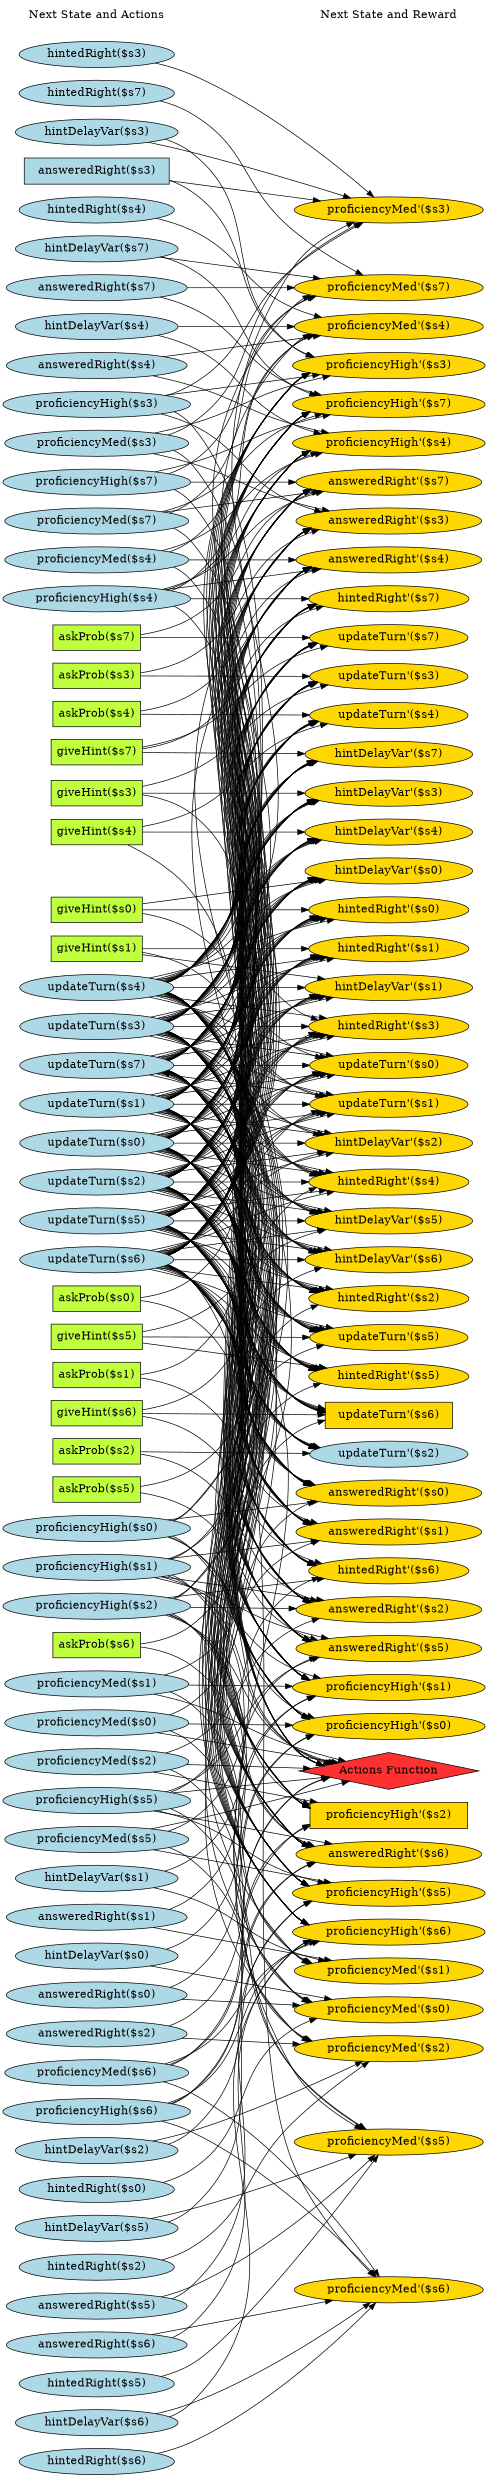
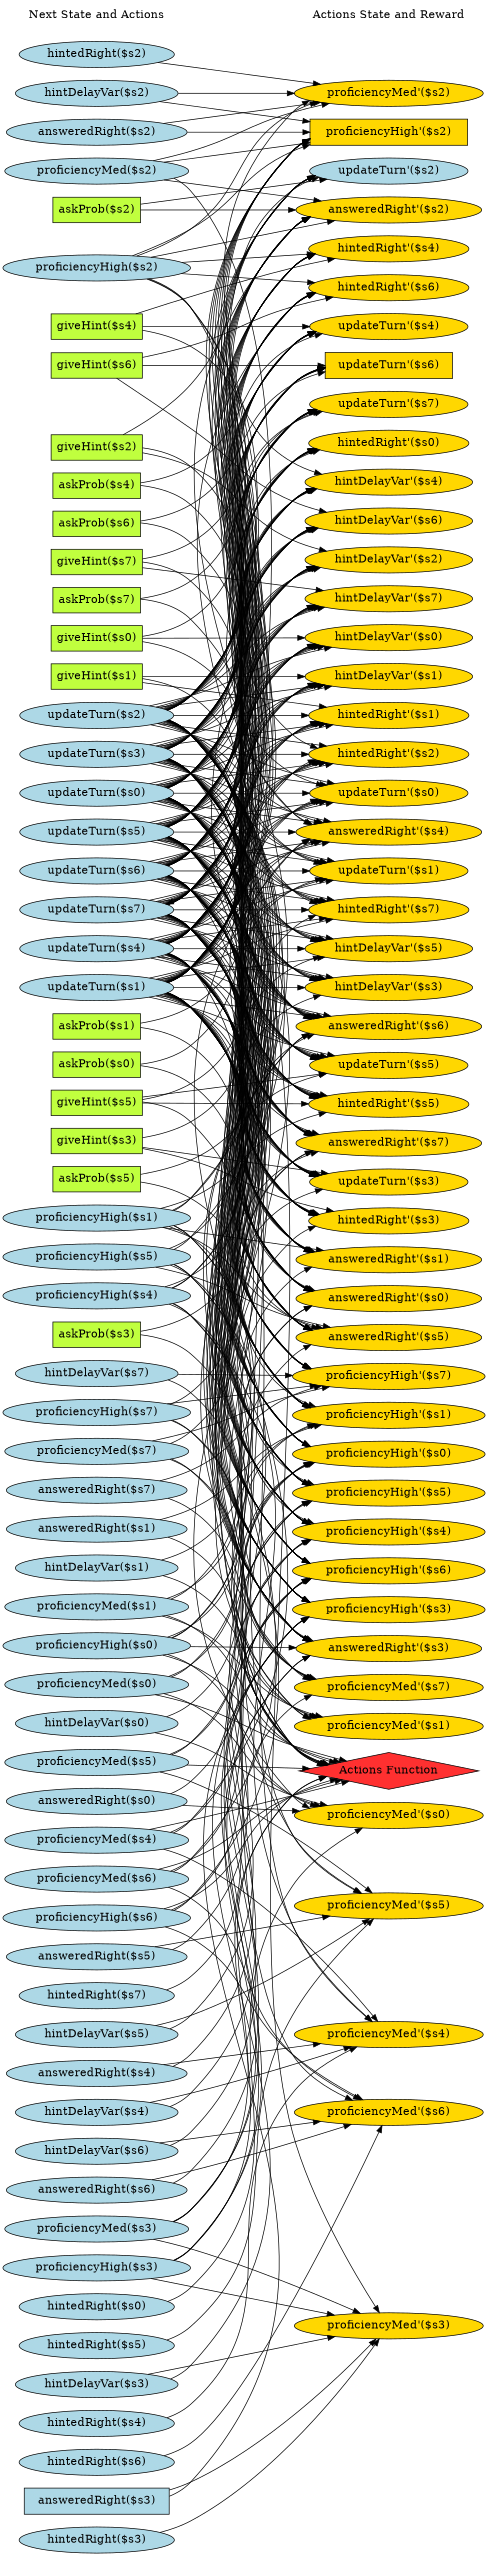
node "Next State and Reward": label "Next State and Reward" -> "Actions State and Reward"
node "giveHint($s2)": added
edge "updateTurn($s4)" -> "answeredRight'($s7)": removed
edge "updateTurn($s3)" -> "answeredRight'($s3)": now "giveHint($s5)" -> "answeredRight'($s3)"
edge "updateTurn($s7)" -> "hintedRight'($s0)": removed
